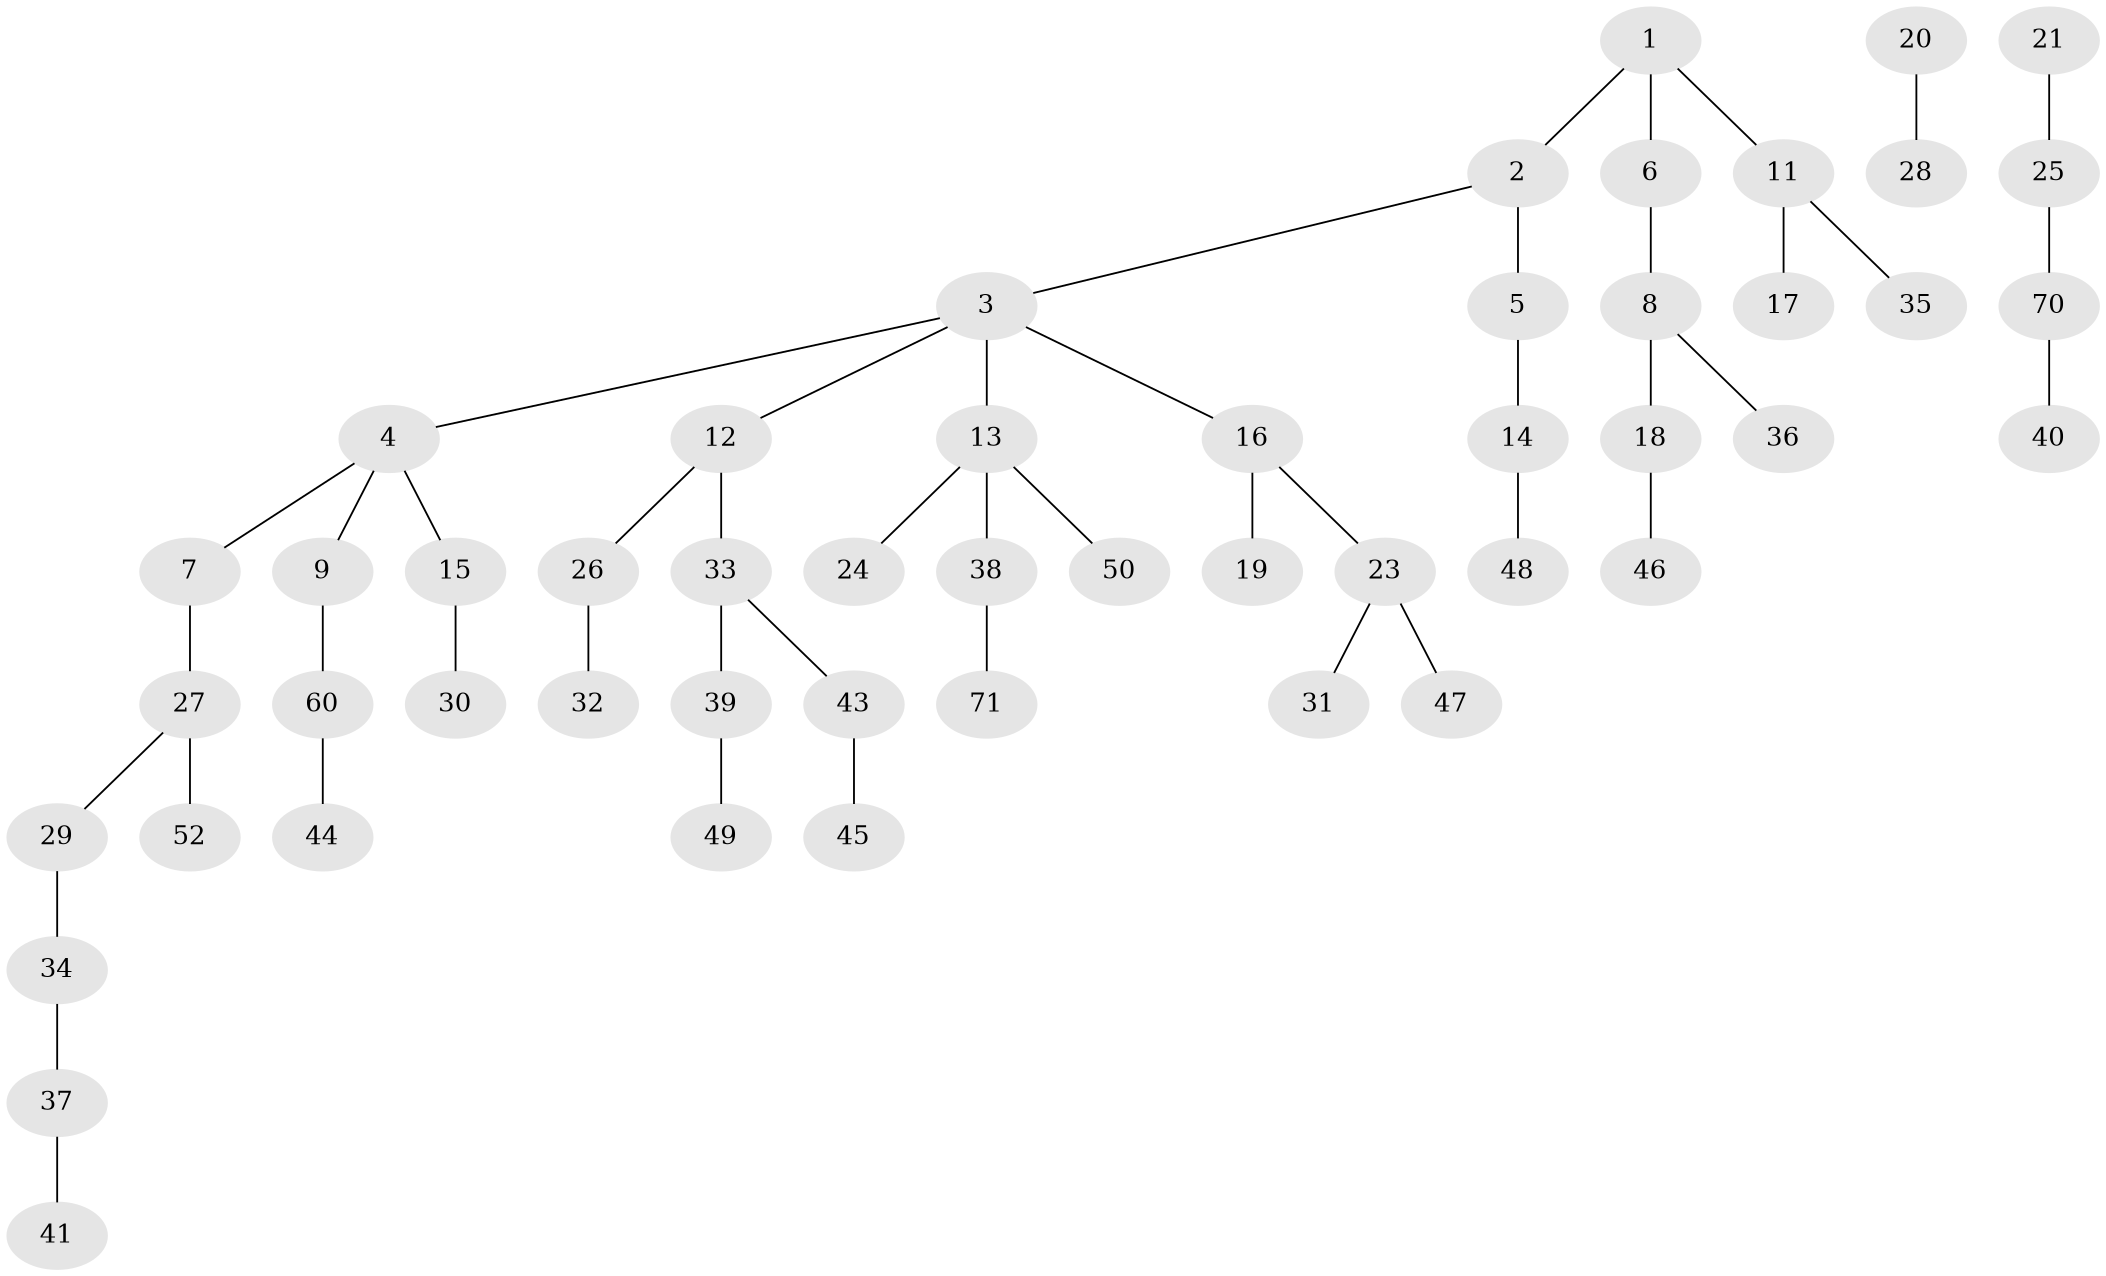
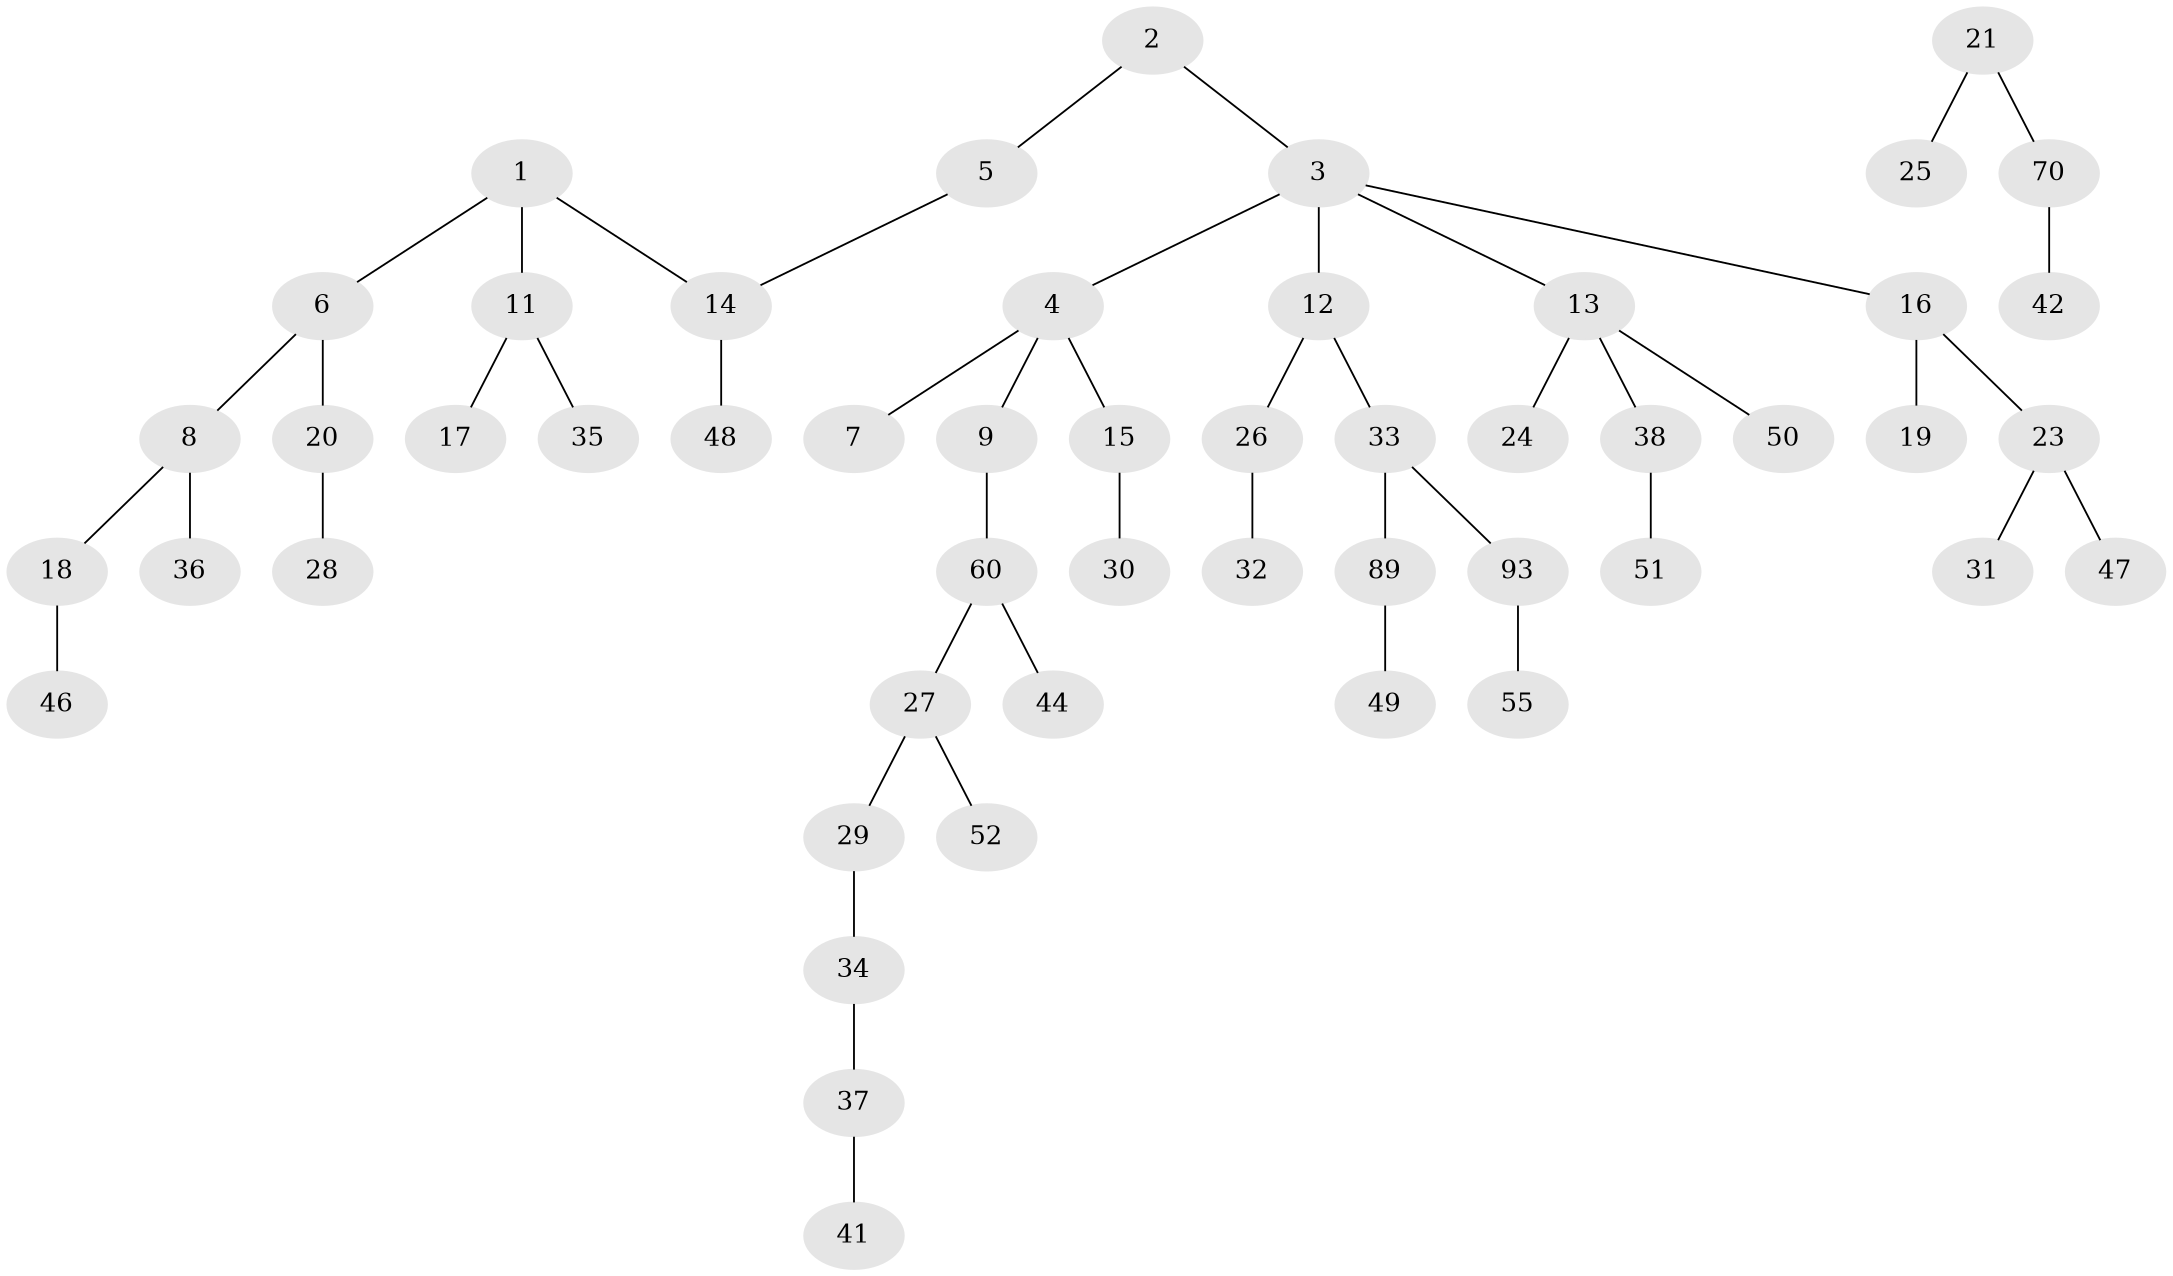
edge "1" -- "2": now "1" -- "14"
edge "25" -- "70": now "21" -- "70"
edge "6" -- "20": added
node "40": label "40" -> "42"
edge "7" -- "27": now "60" -- "27"
node "39": label "39" -> "89"
node "43": label "43" -> "93"
node "71": label "71" -> "51"
node "45": label "45" -> "55"
